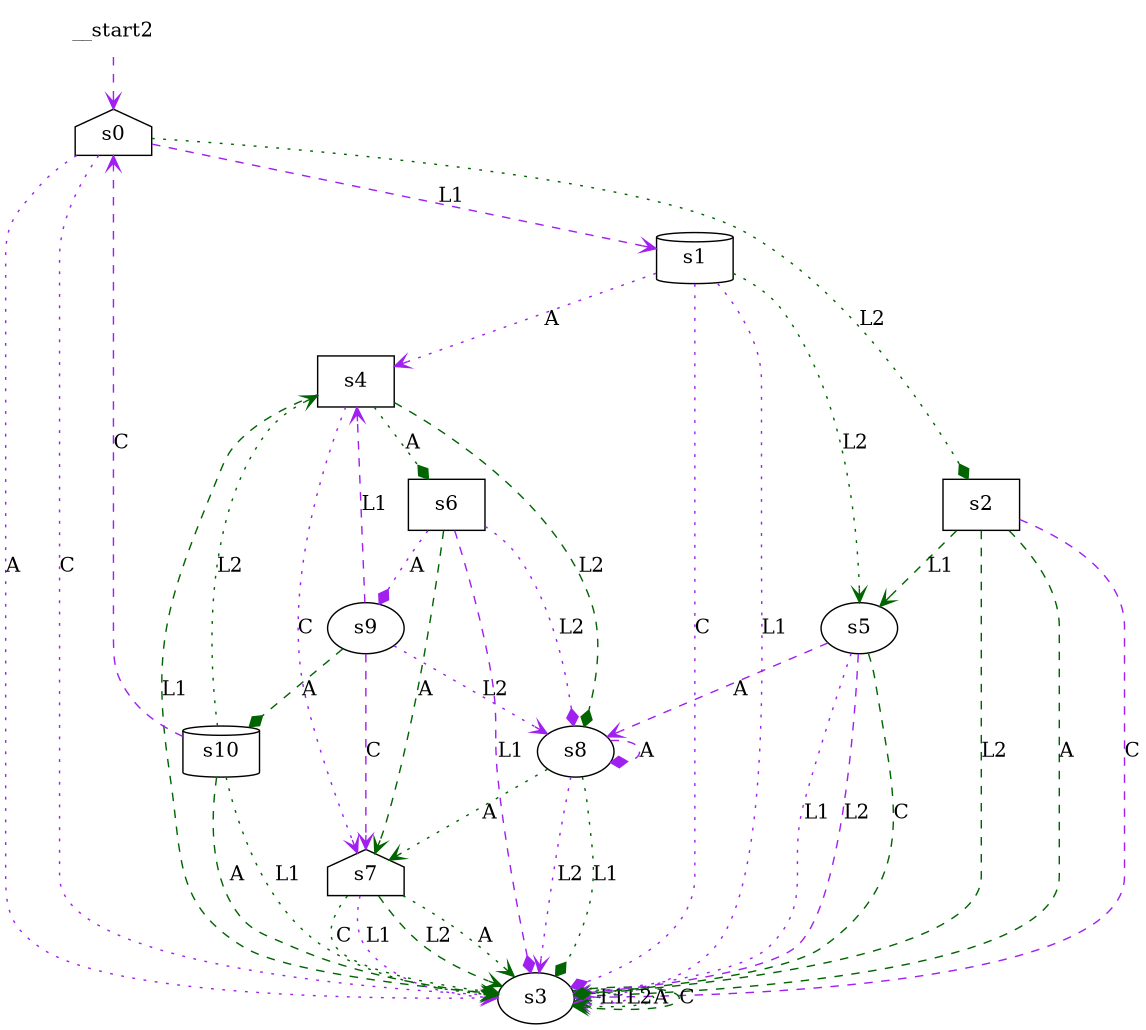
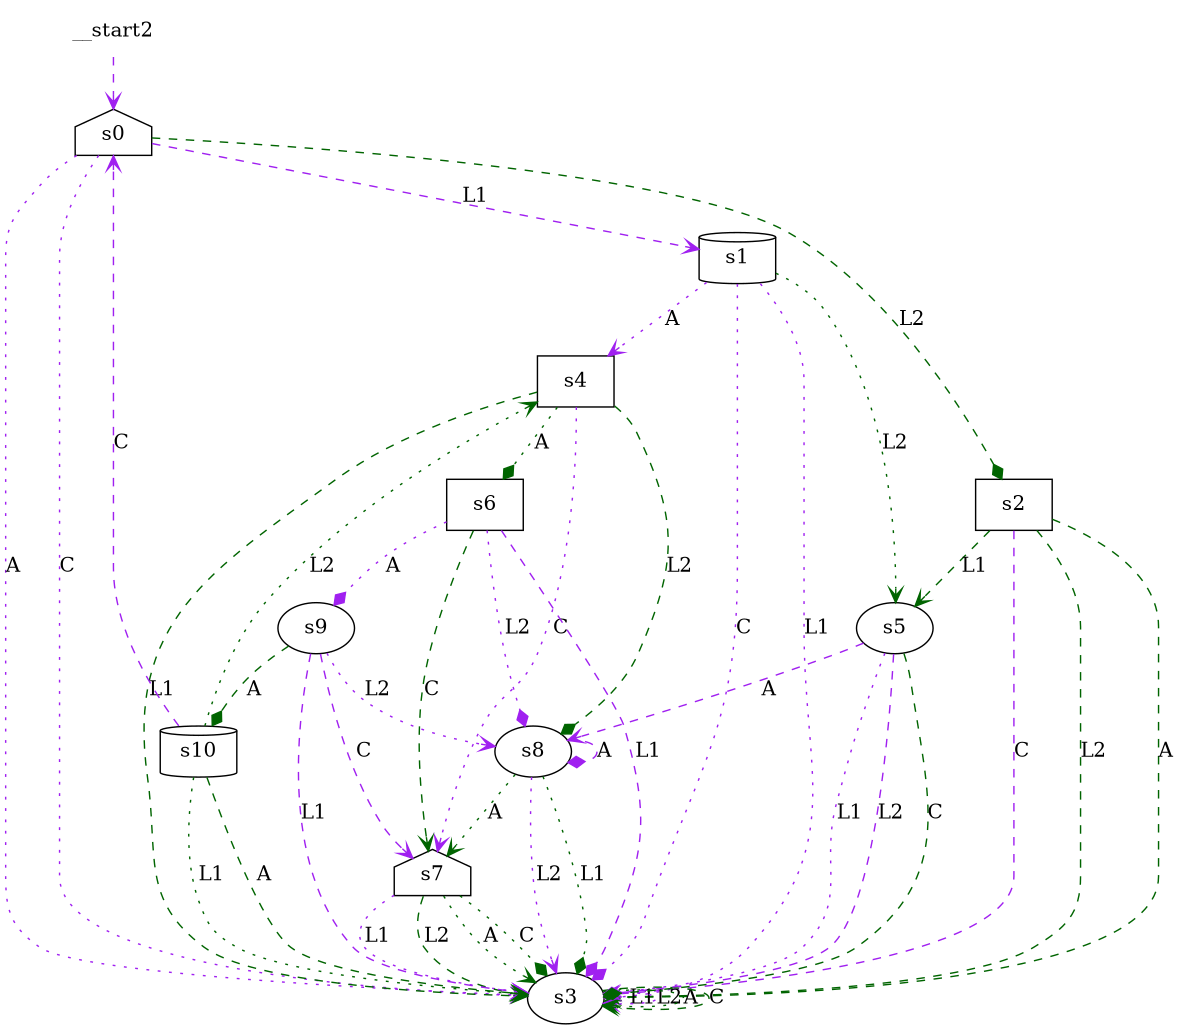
edge "s0" -> "s2": style dotted -> dashed
edge "s9" -> "s4": now "s9" -> "s3"
edge "s6" -> "s7": label "A" -> "C"
